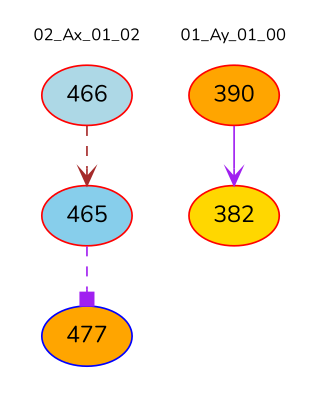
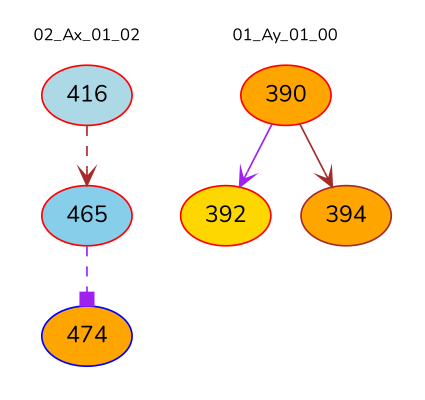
node "466": label "466" -> "416"
node "382": label "382" -> "392"
node "394": added
node "477": label "477" -> "474"
